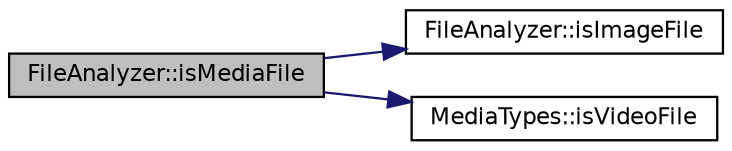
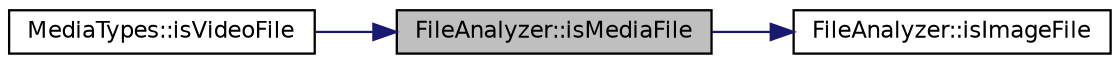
edge "FileAnalyzer::isMediaFile" -> "MediaTypes::isVideoFile": reversed
